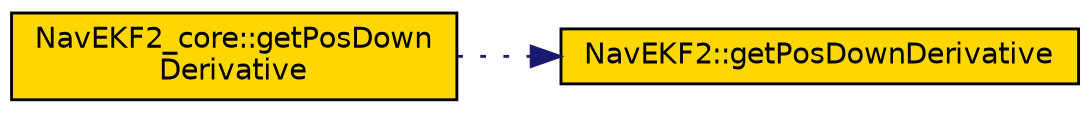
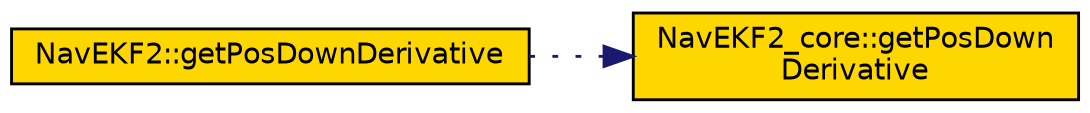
edge "NavEKF2_core::getPosDown Derivative" -> "NavEKF2::getPosDownDerivative": reversed
